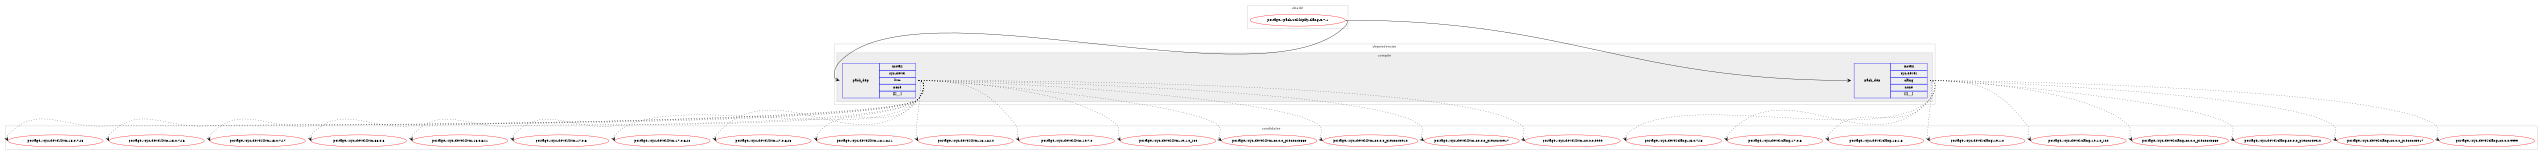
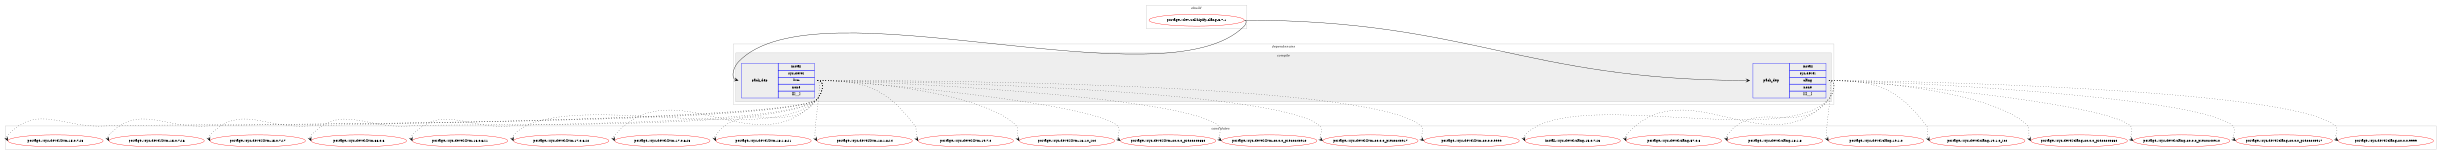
node "portage://pack-util/hipify-clang-5.7.1": label "portage://pack-util/hipify-clang-5.7.1" -> "portage://dev-util/hipify-clang-5.7.1"
node "portage://sys-devel/llvm-17.0.6": removed
node "portage://sys-devel/llvm-19.1.0_rc4": label "portage://sys-devel/llvm-19.1.0_rc4" -> "portage://sys-devel/llvm-18.1.0_rc4"
node "portage://sys-devel/clang-15.0.7-r3": label "portage://sys-devel/clang-15.0.7-r3" -> "install://sys-devel/clang-15.0.7-r3"
node "portage://sys-devel/clang-17.0.6": label "portage://sys-devel/clang-17.0.6" -> "portage://sys-devel/clang-57.0.6"
